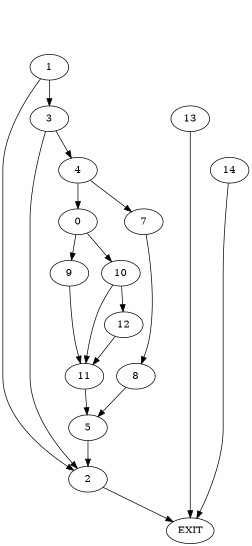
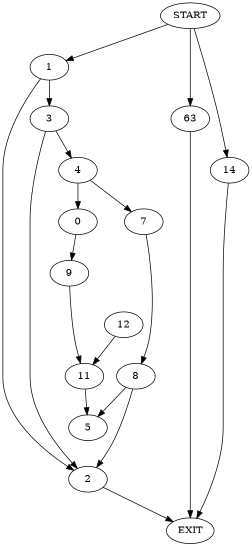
node "START": added
node "13": label "13" -> "63"
node "10": removed
edge "5" -> "2": now "8" -> "2"
